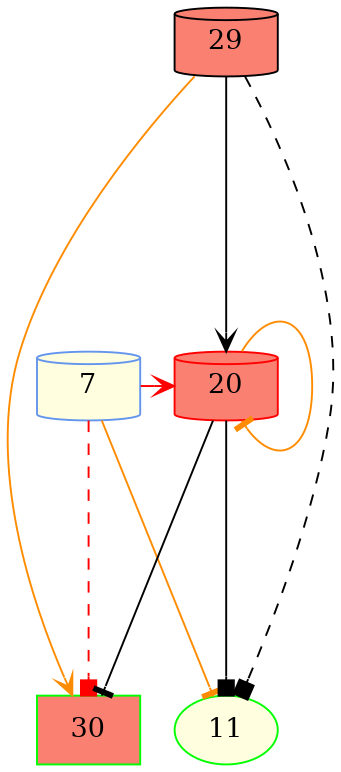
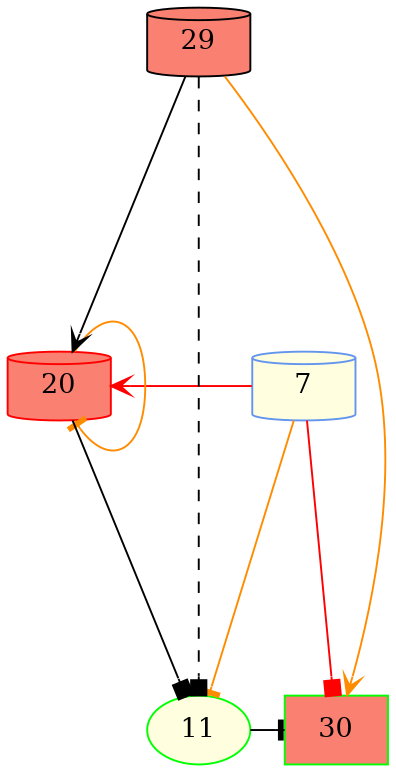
edge "20" -> "30": now "11" -> "30"
edge "7" -> "30": style dashed -> solid
